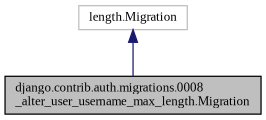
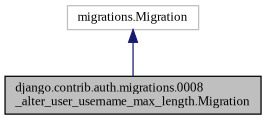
node "length.Migration": label "length.Migration" -> "migrations.Migration"
